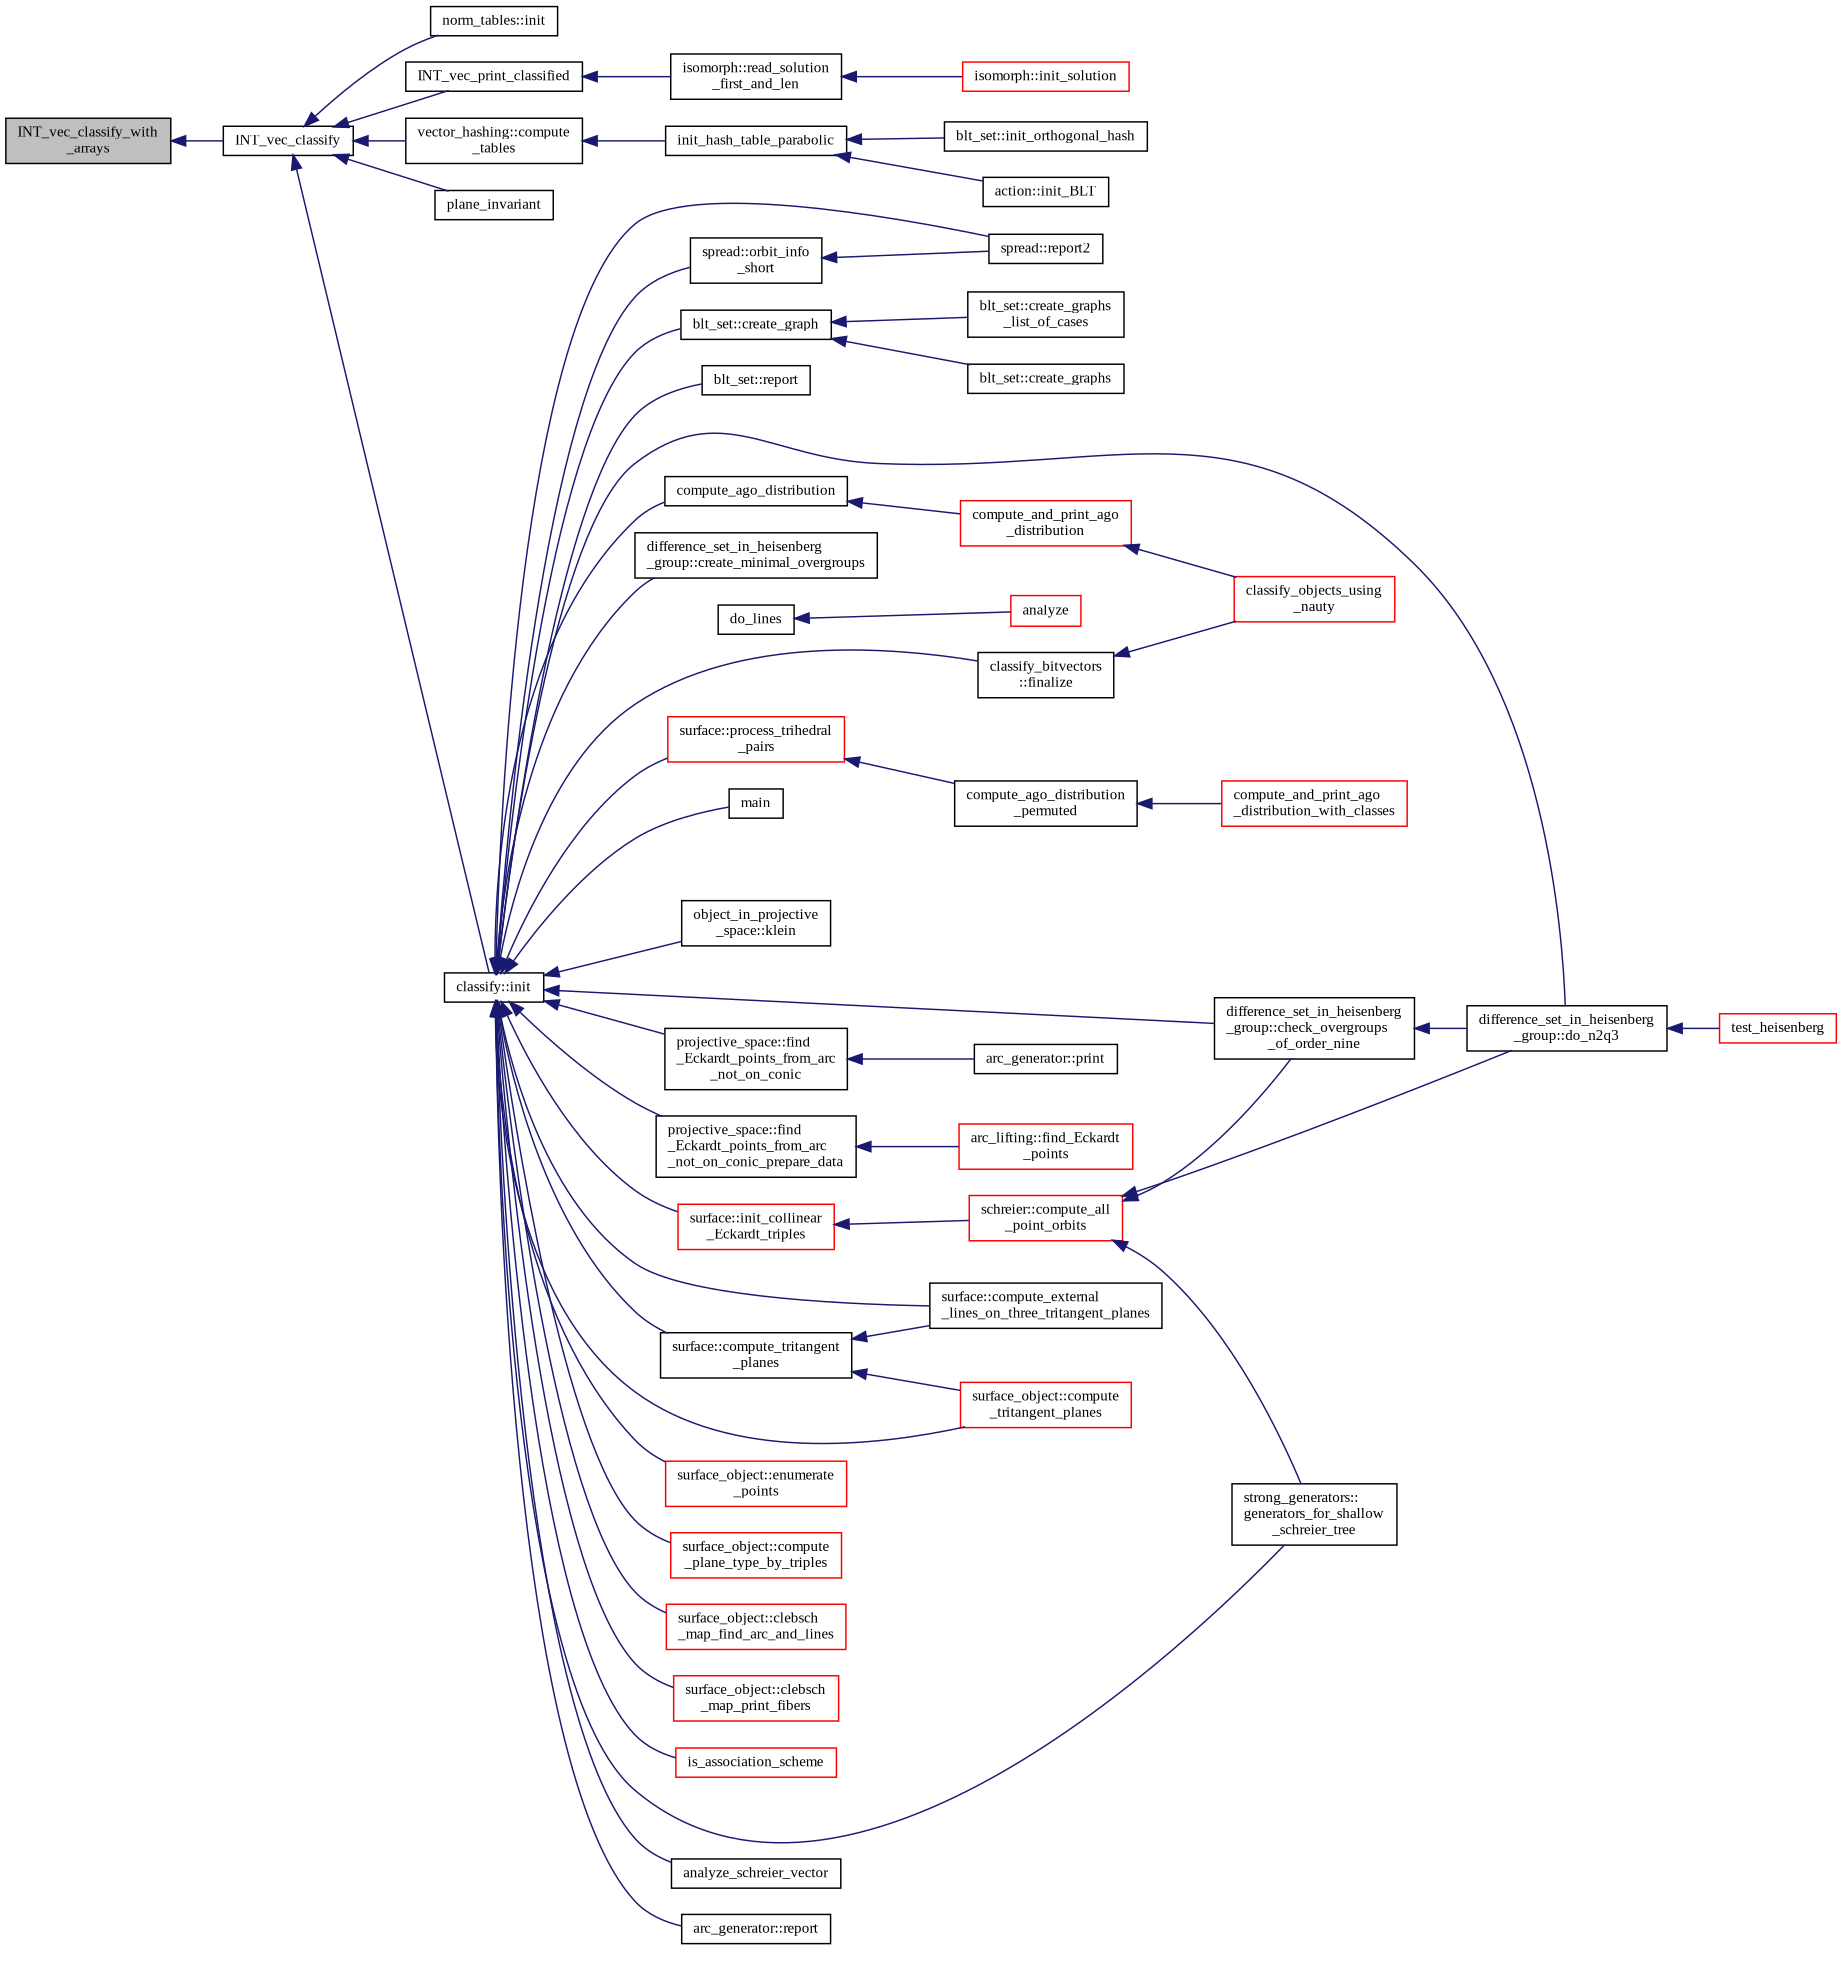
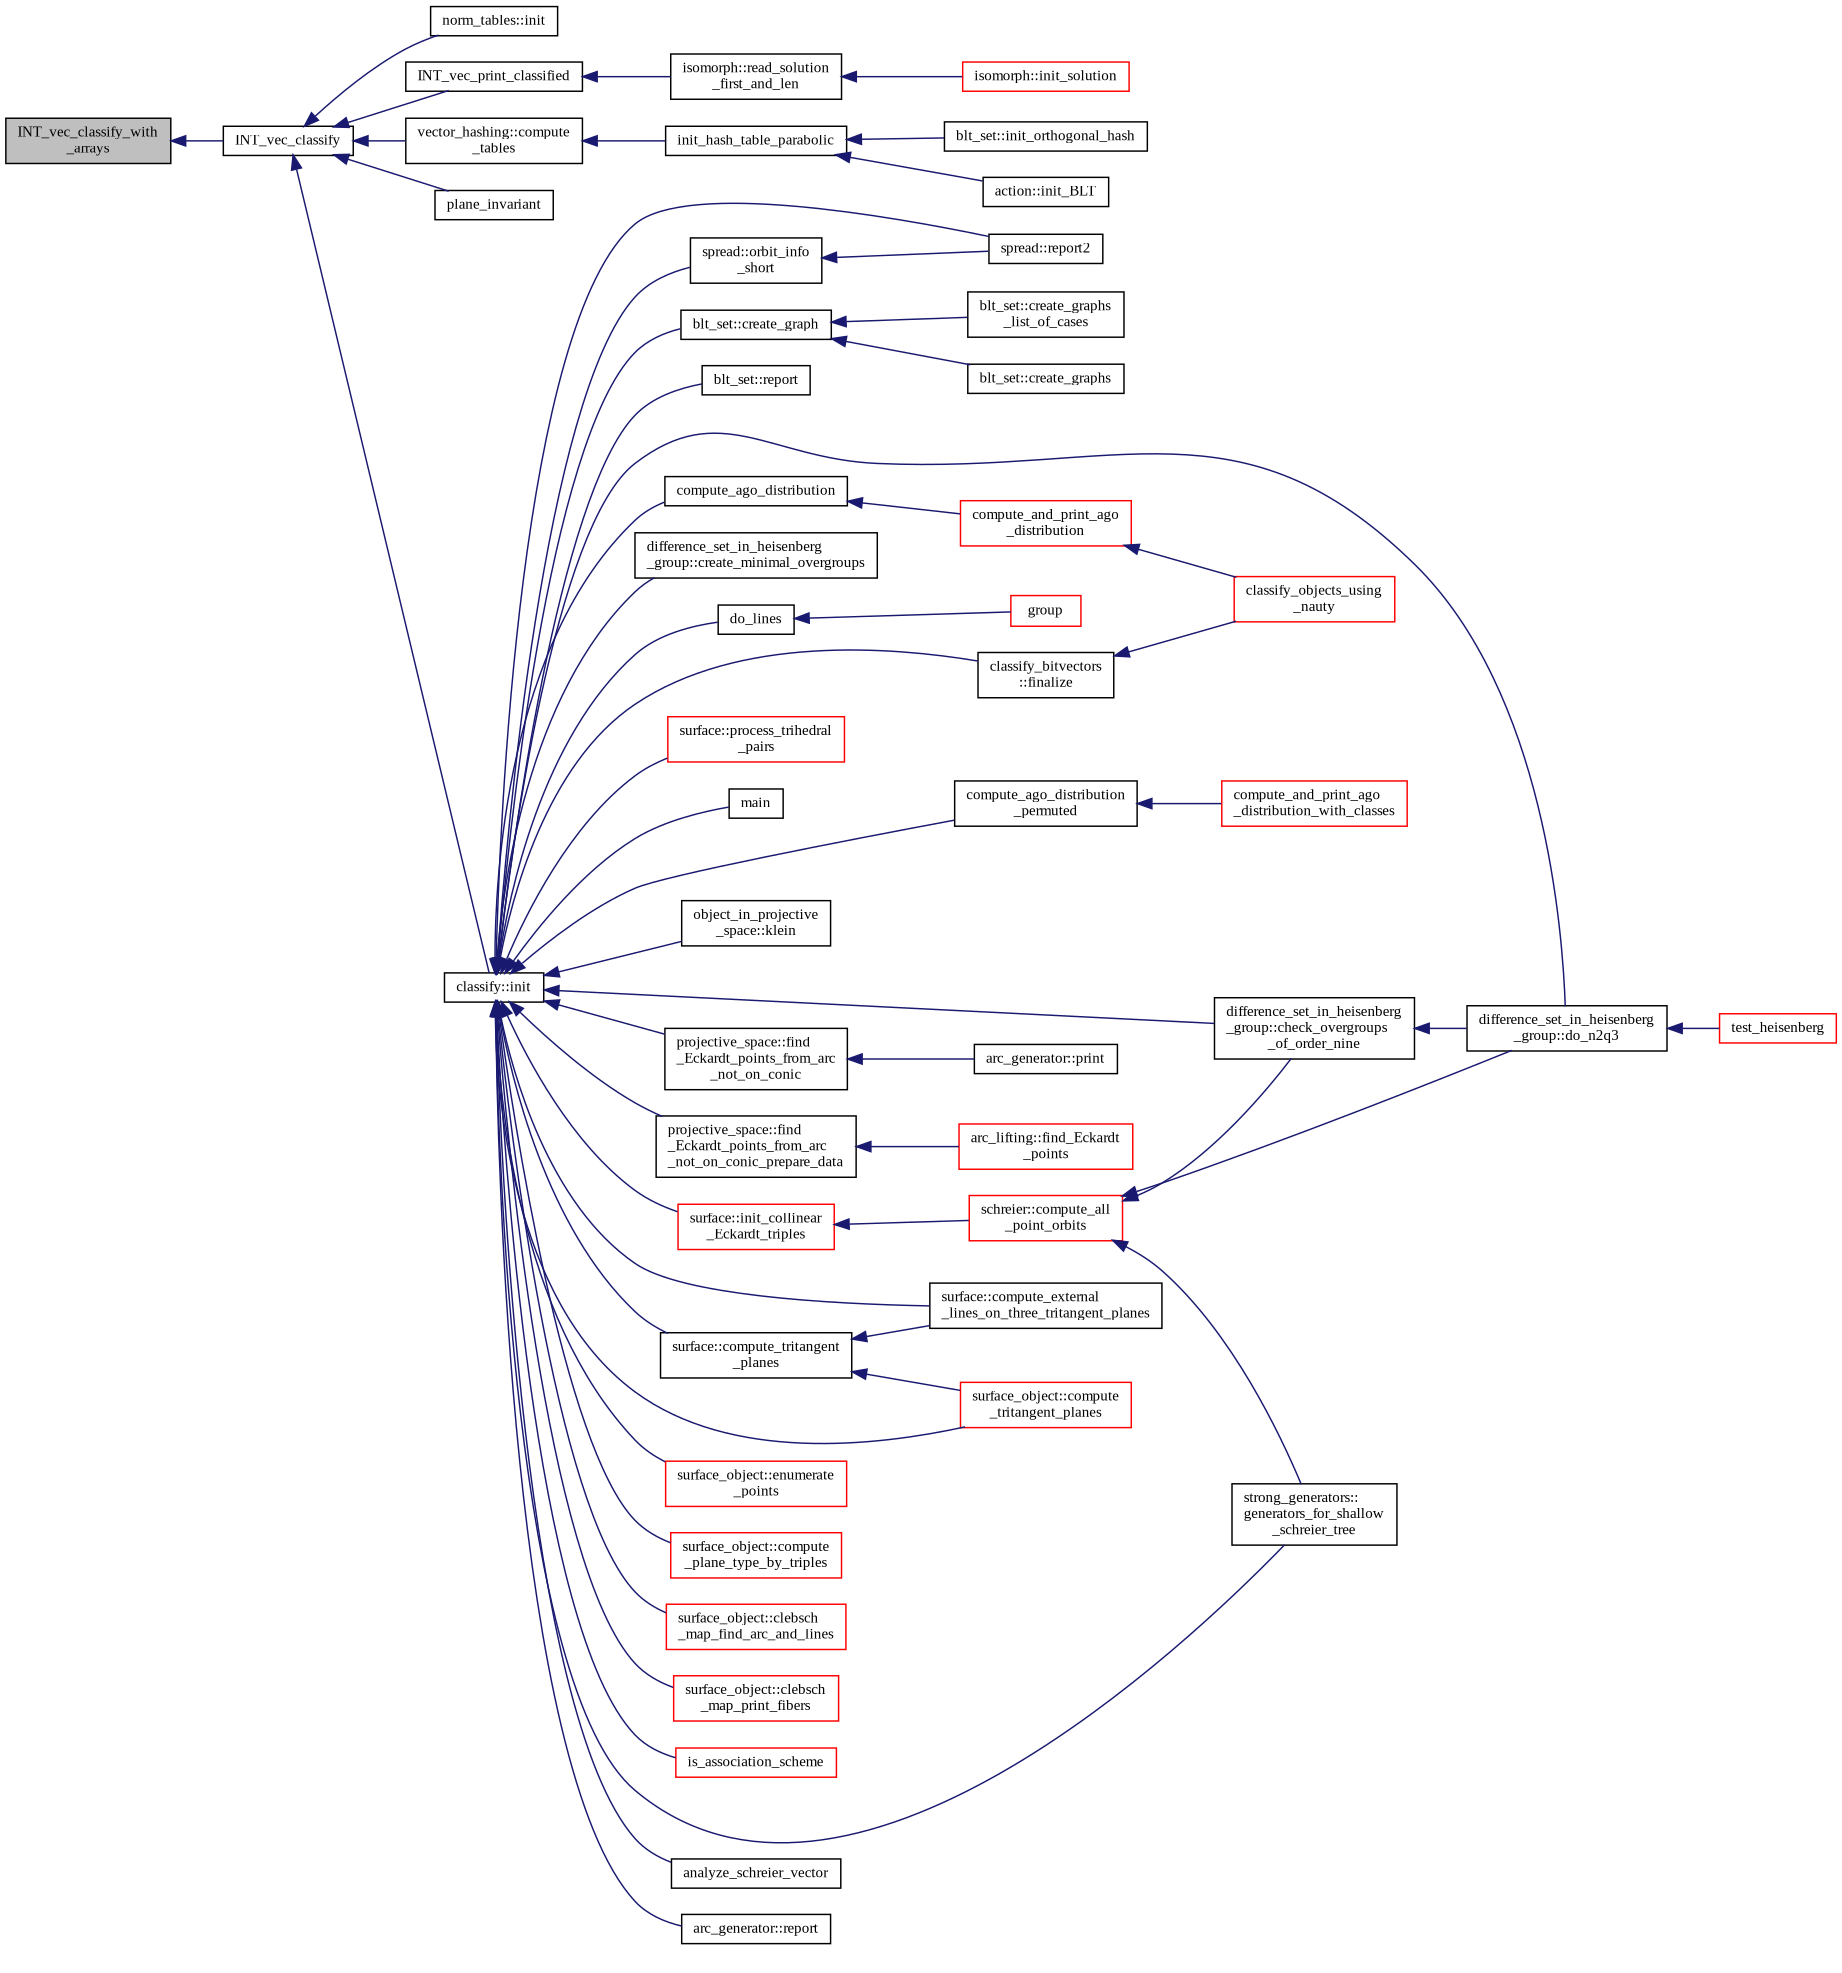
node "analyze": label "analyze" -> "group"
edge "do_lines" -> "classify::init": added
edge "compute_ago_distribution _permuted" -> "surface::process_trihedral _pairs": now "compute_ago_distribution _permuted" -> "classify::init"
